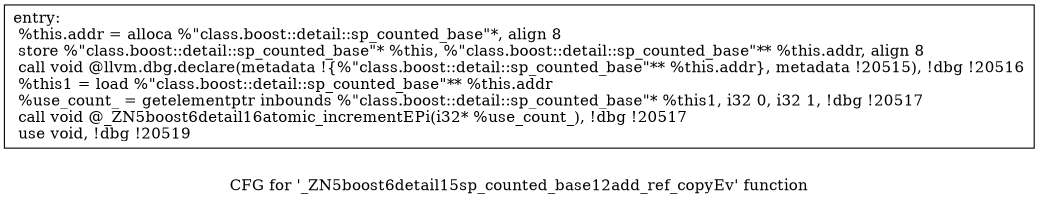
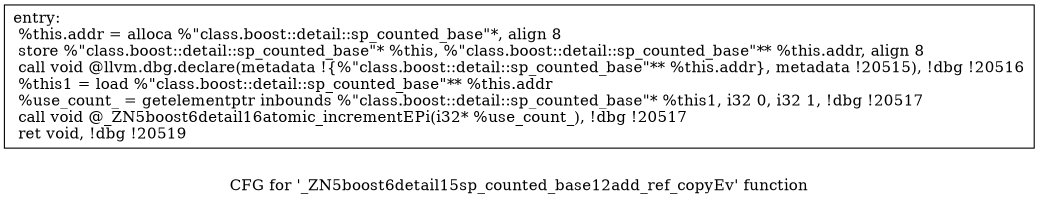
node "entry:": text "use void, !dbg !20519" -> "ret void, !dbg !20519"
